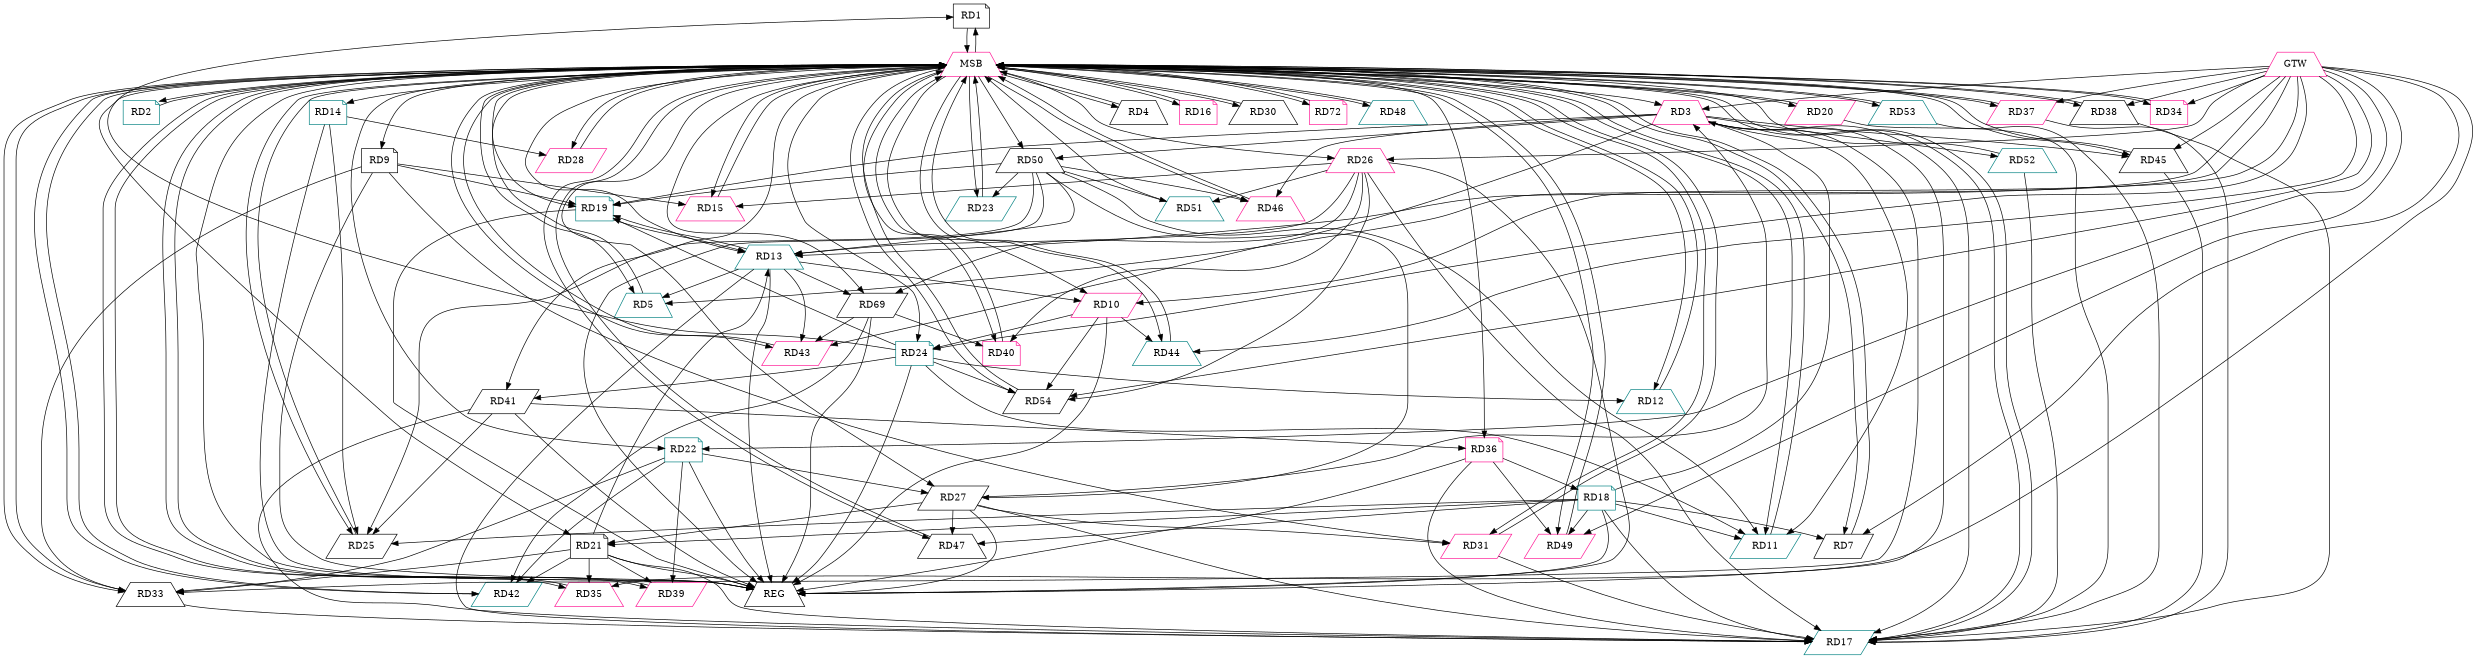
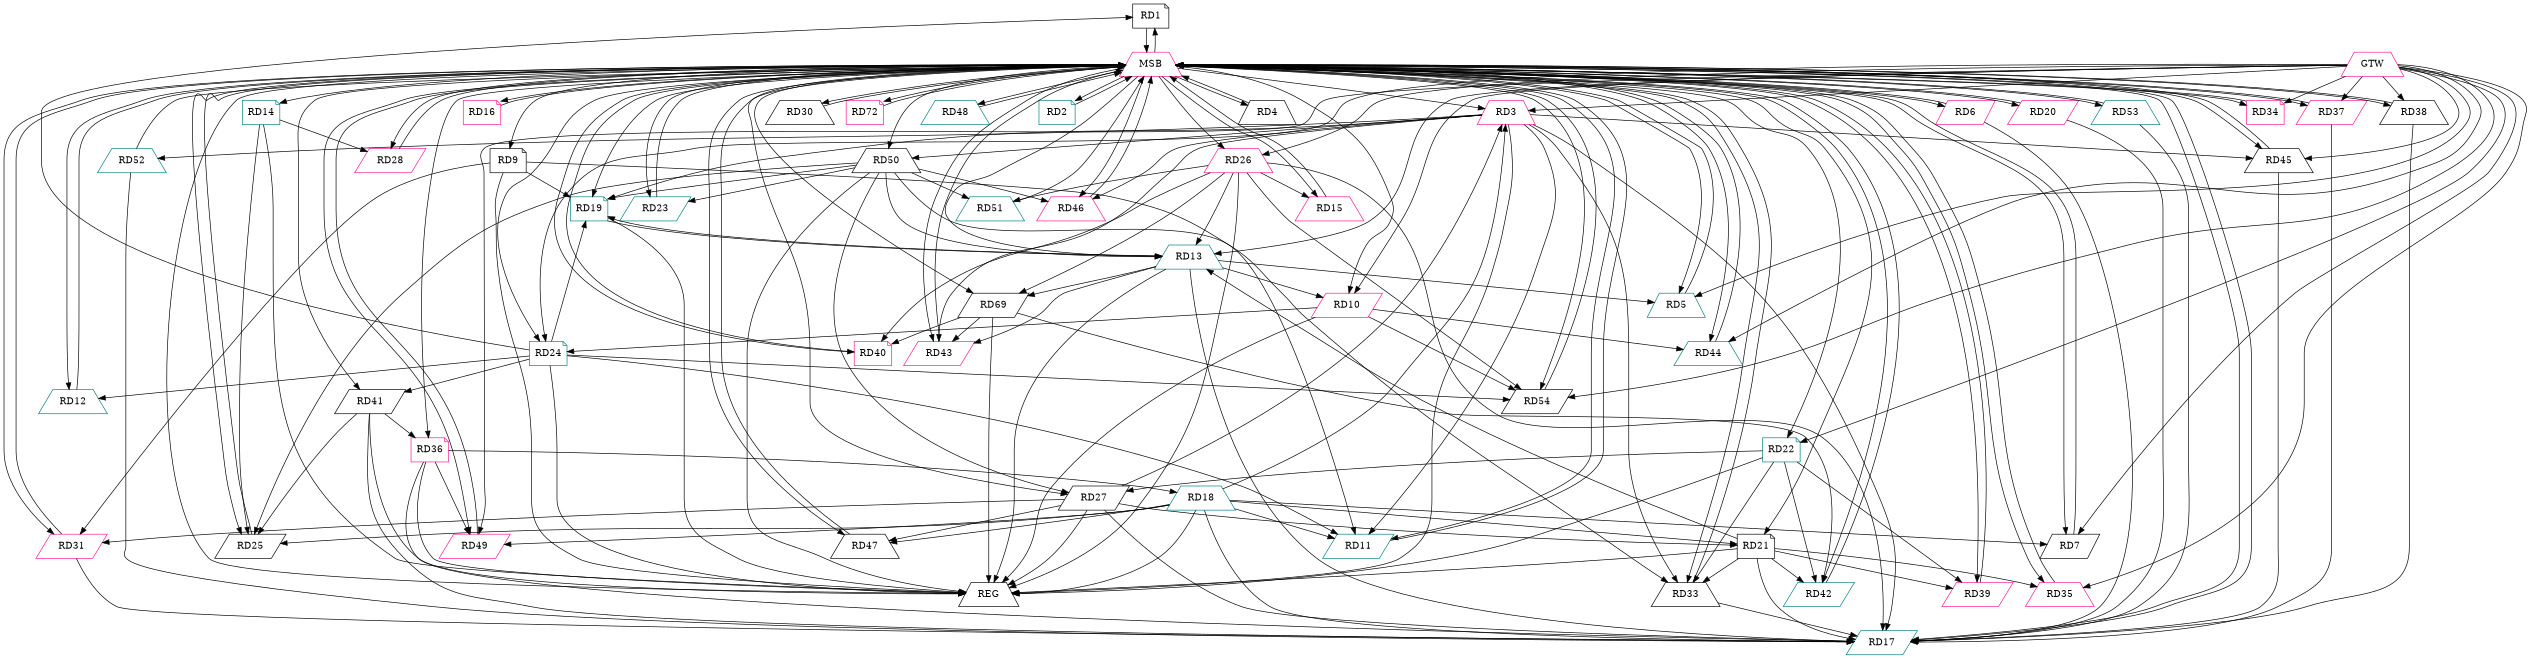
node "RD6": added
edge "RD9" -> "RD15": removed
node "RD18": shape note -> trapezium
